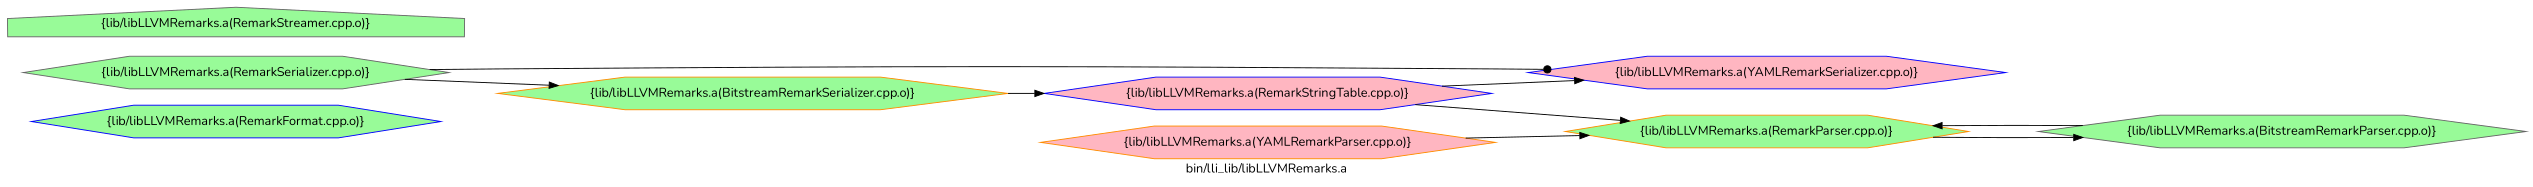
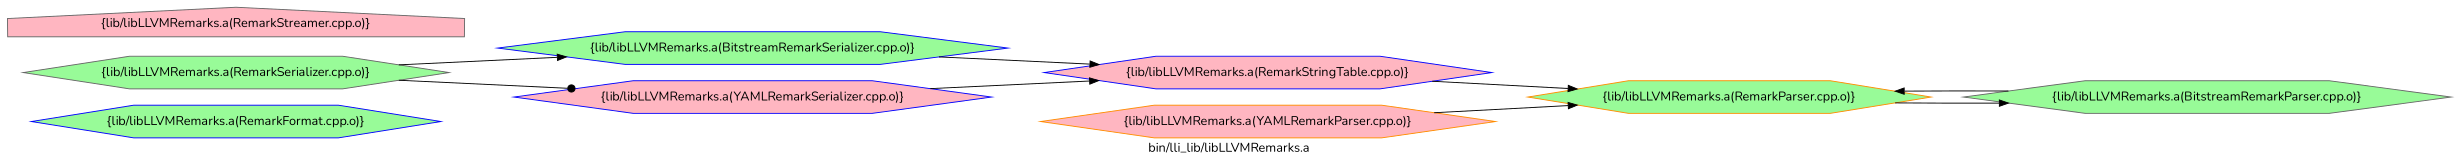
node "{lib/libLLVMRemarks.a(RemarkStreamer.cpp.o)}": fillcolor palegreen -> lightpink
edge "{lib/libLLVMRemarks.a(RemarkStringTable.cpp.o)}" -> "{lib/libLLVMRemarks.a(YAMLRemarkSerializer.cpp.o)}": reversed
node "{lib/libLLVMRemarks.a(BitstreamRemarkSerializer.cpp.o)}": color darkorange -> blue
